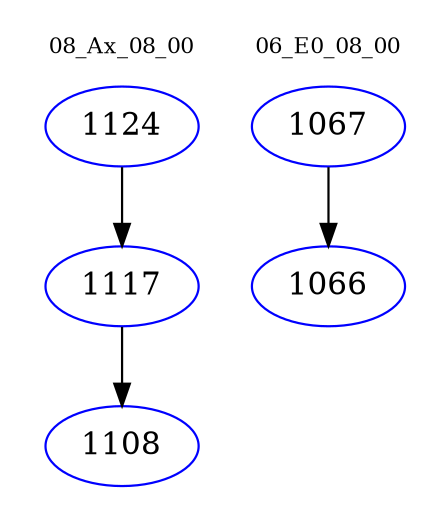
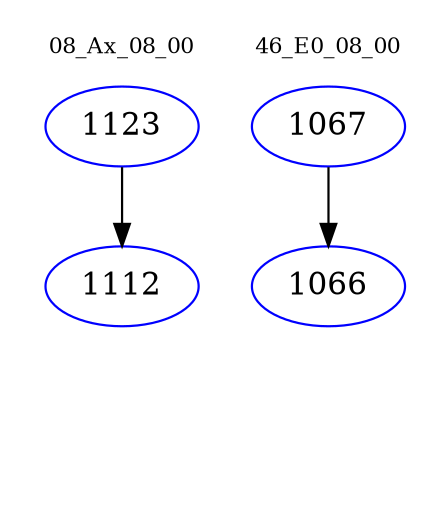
cluster "06_E0_08_00": label "06_E0_08_00" -> "46_E0_08_00"
node "1124": label "1124" -> "1123"
node "1117": label "1117" -> "1112"
node "1108": removed
